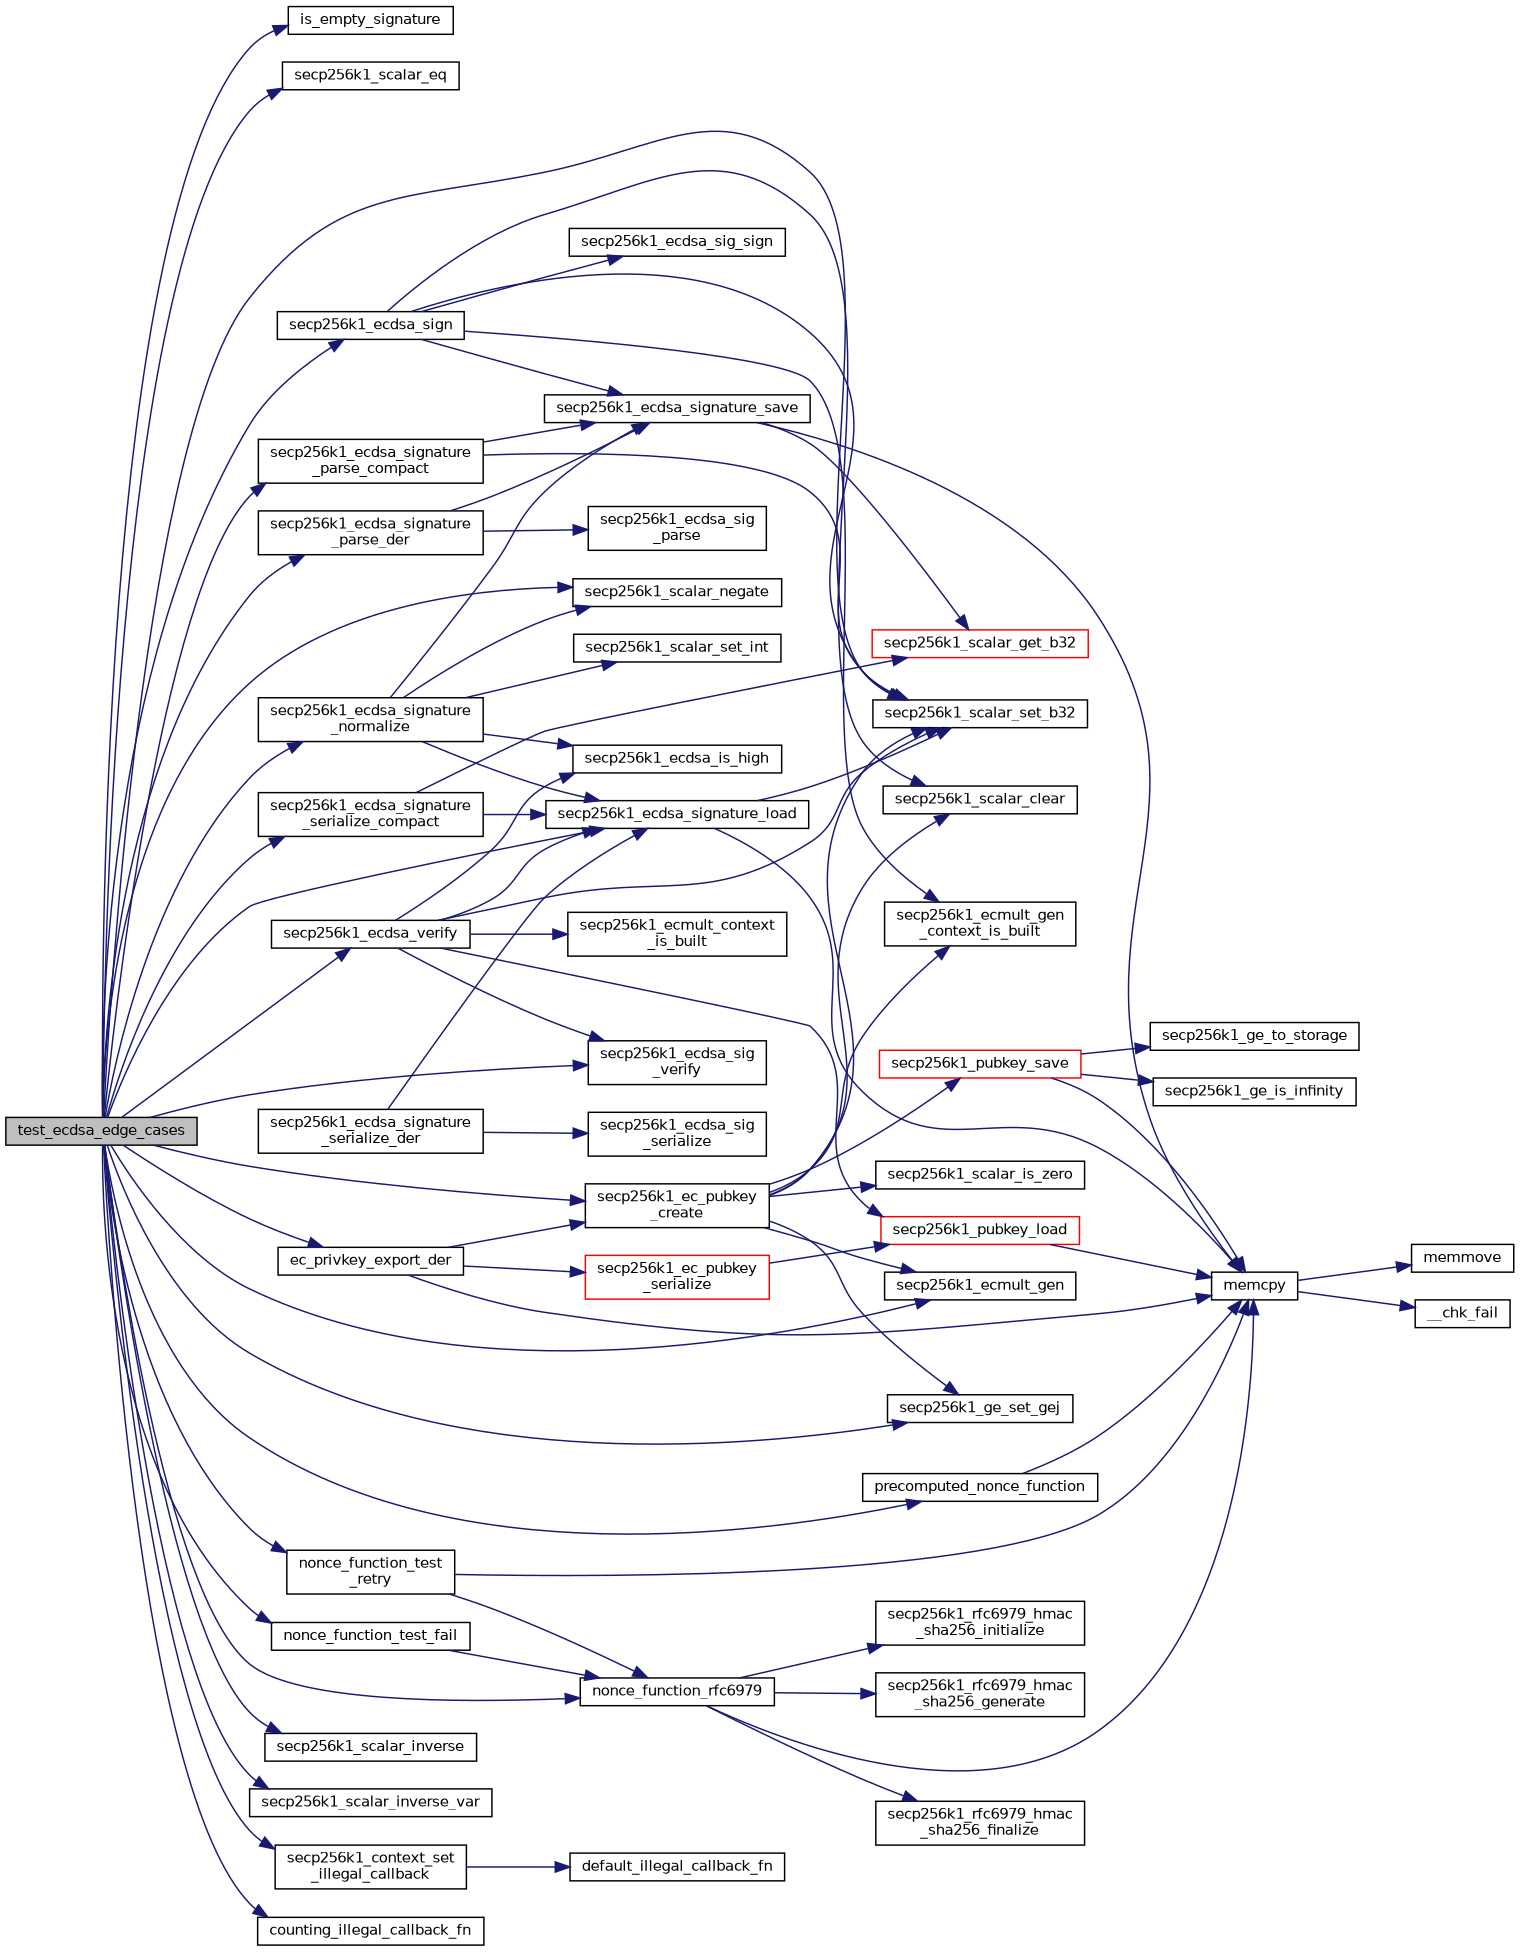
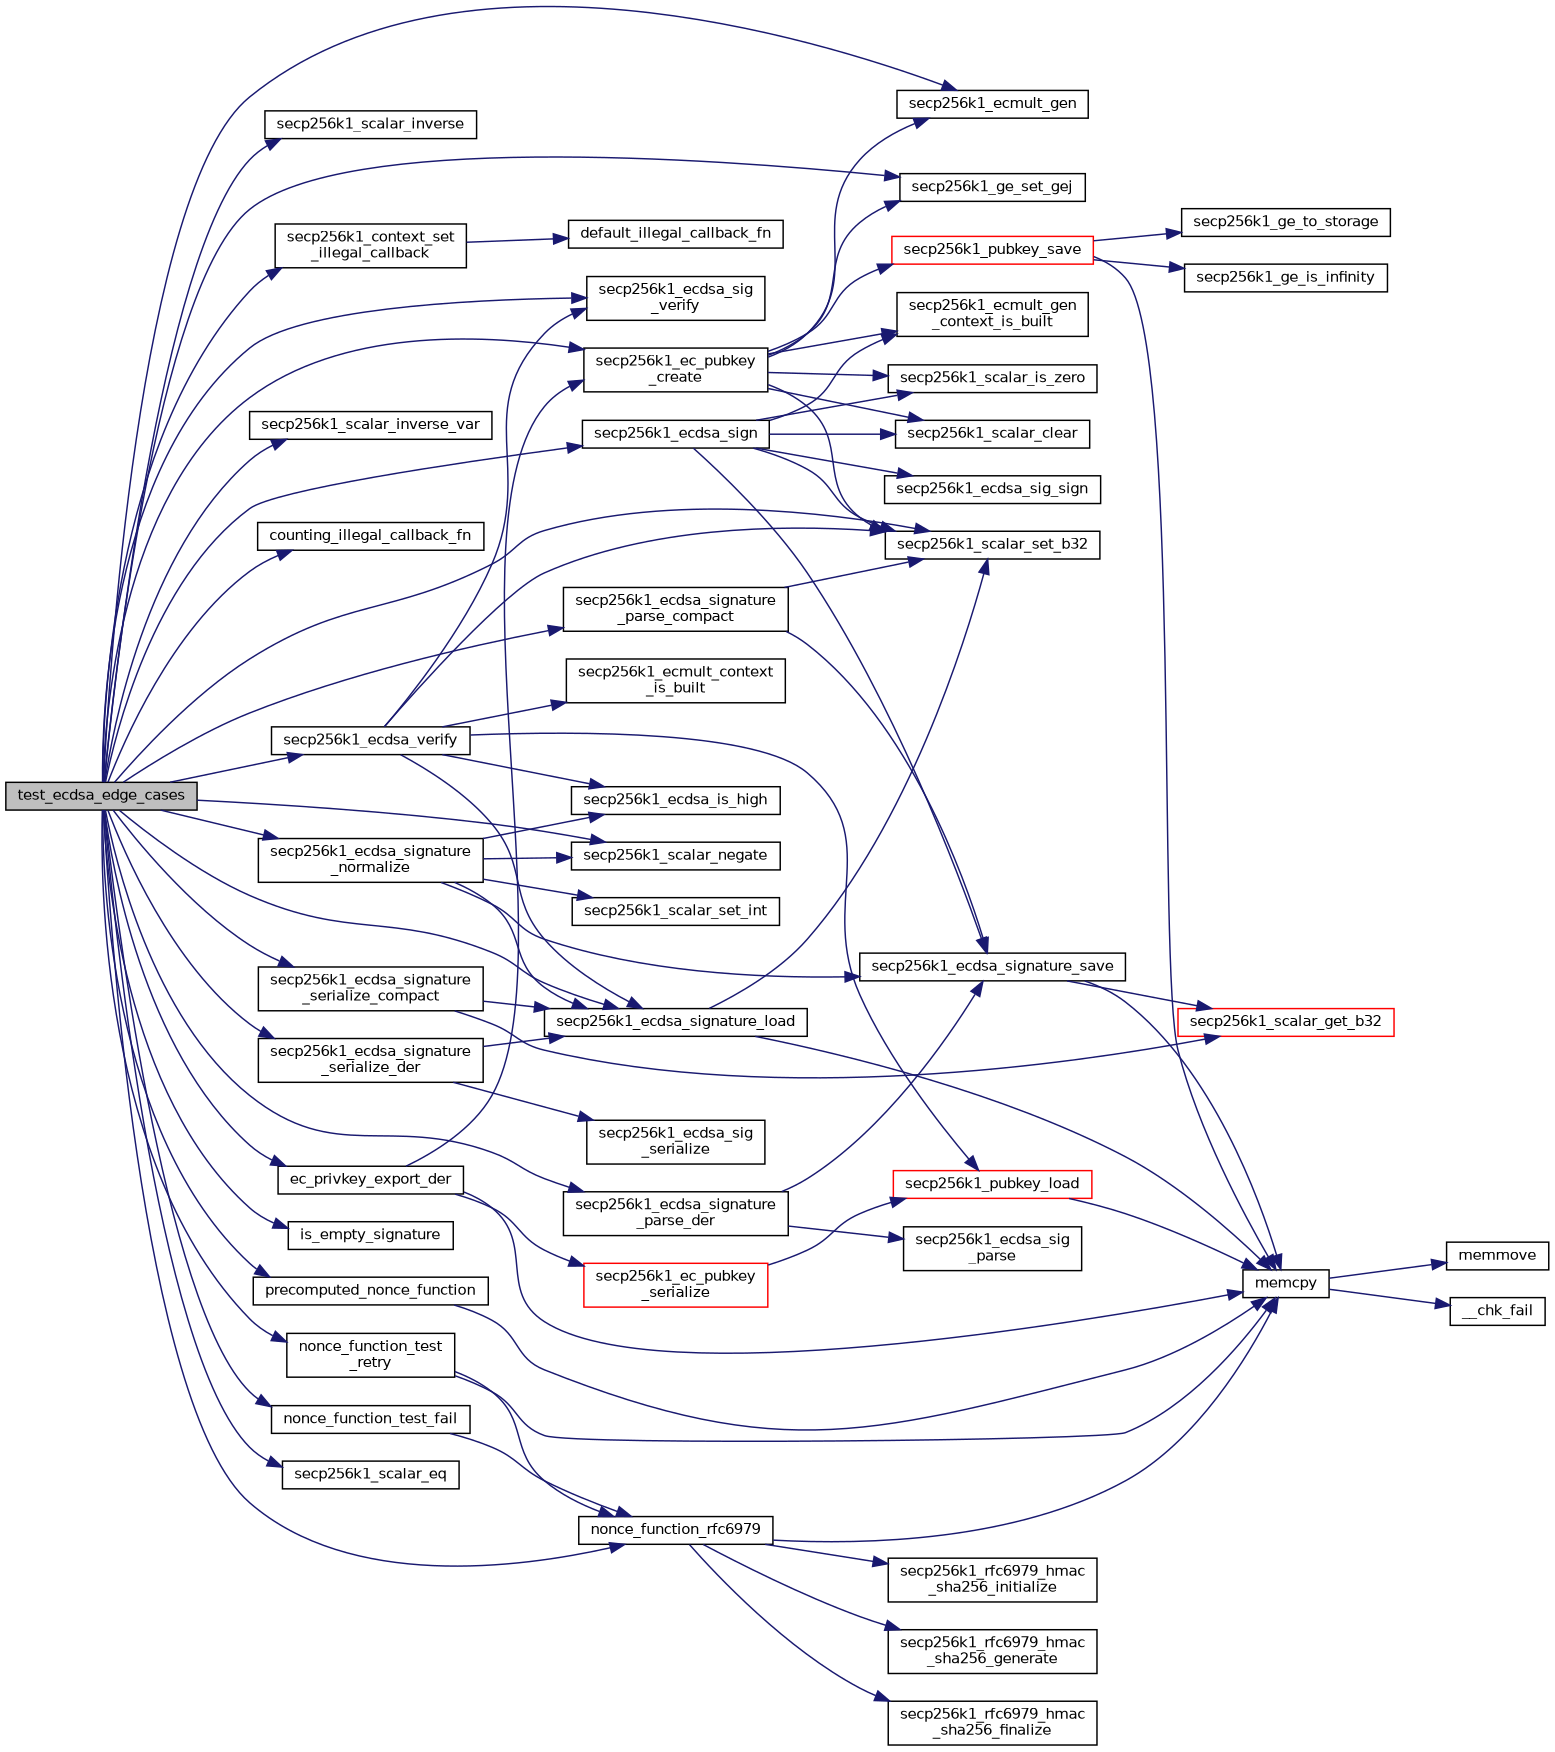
edge "secp256k1_ecdsa_sign" -> "secp256k1_scalar_is_zero": added
edge "test_ecdsa_edge_cases" -> "secp256k1_ecdsa_signature _serialize_der": added
